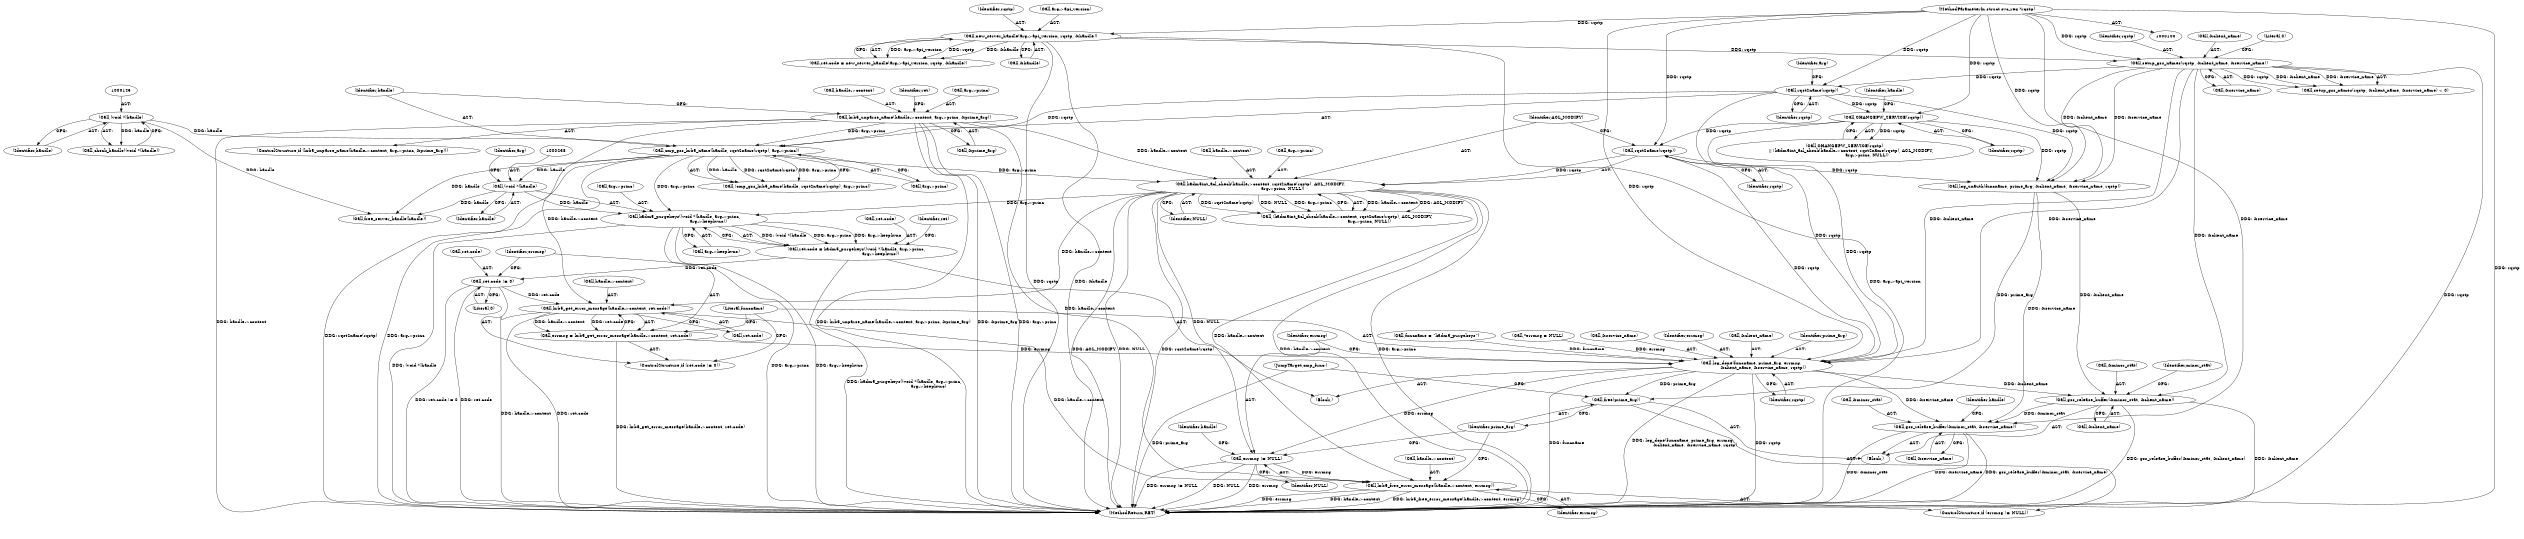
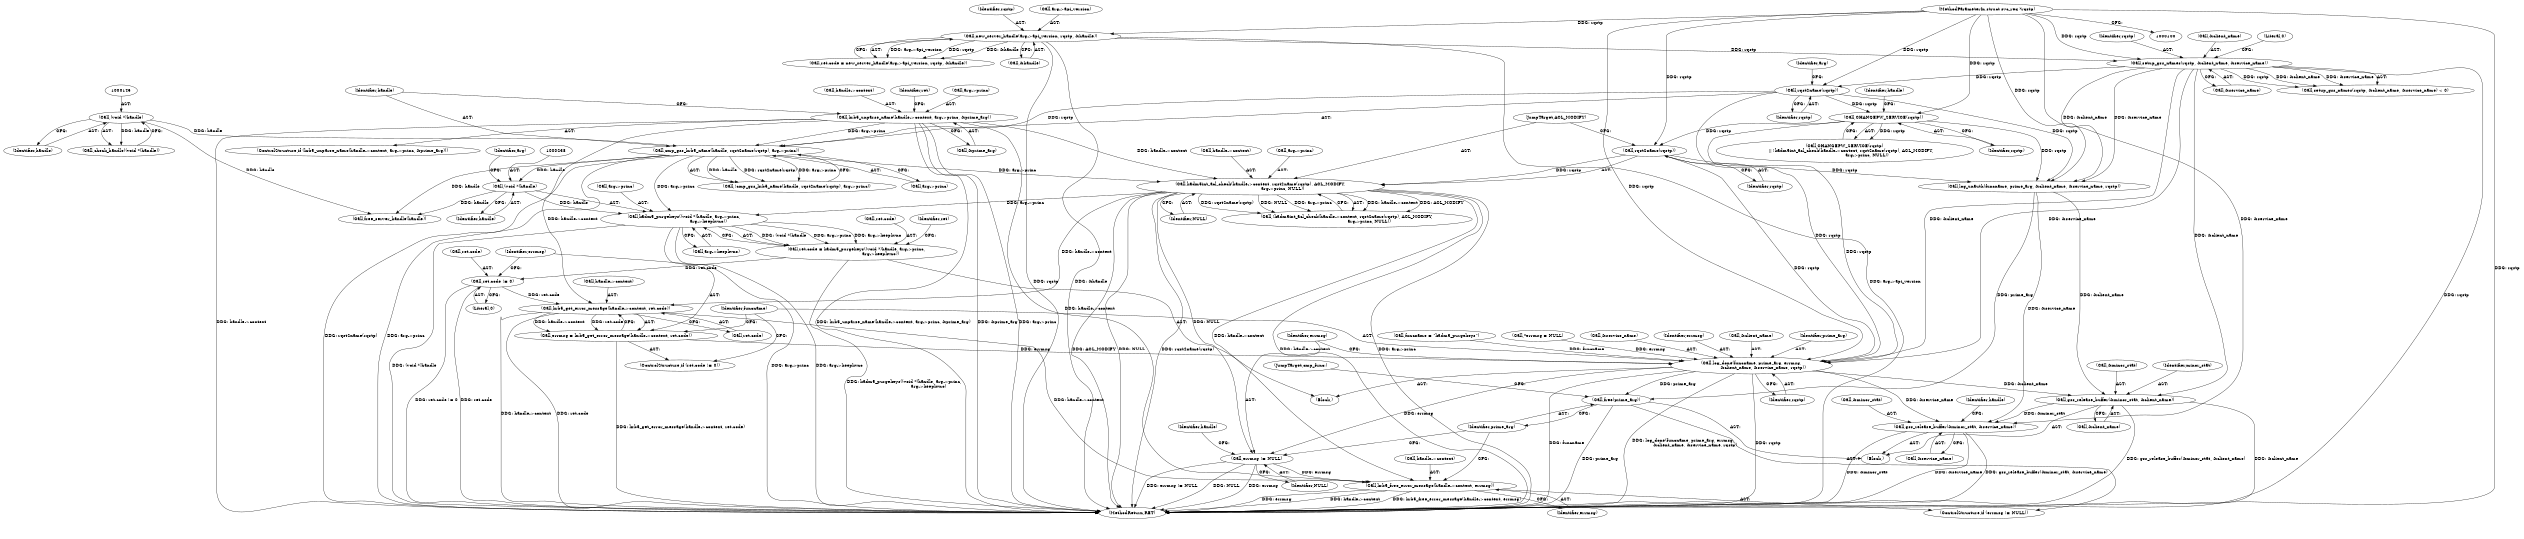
edge "(MethodParameterIn,struct svc_req *rqstp)" -> "1000100": label "AST: " -> "CFG: "
node "(Identifier,ACL_MODIFY)": label "(Identifier,ACL_MODIFY)" -> "(JumpTarget,ACL_MODIFY)"
node "(Literal,funcname)": label "(Literal,funcname)" -> "(Identifier,funcname)"
edge "(Call,ret.code != 0)" -> "(ControlStructure,if (ret.code != 0))": removed, label "AST:"
edge "(Identifier,minor_stat)" -> "(Call,gss_release_buffer(&minor_stat, &client_name))": label "CFG: " -> "AST: "
edge "(JumpTarget,cmp_func:)" -> "(MethodReturn,RET)": now "(Call,free(prime_arg))" -> "(MethodReturn,RET)"
